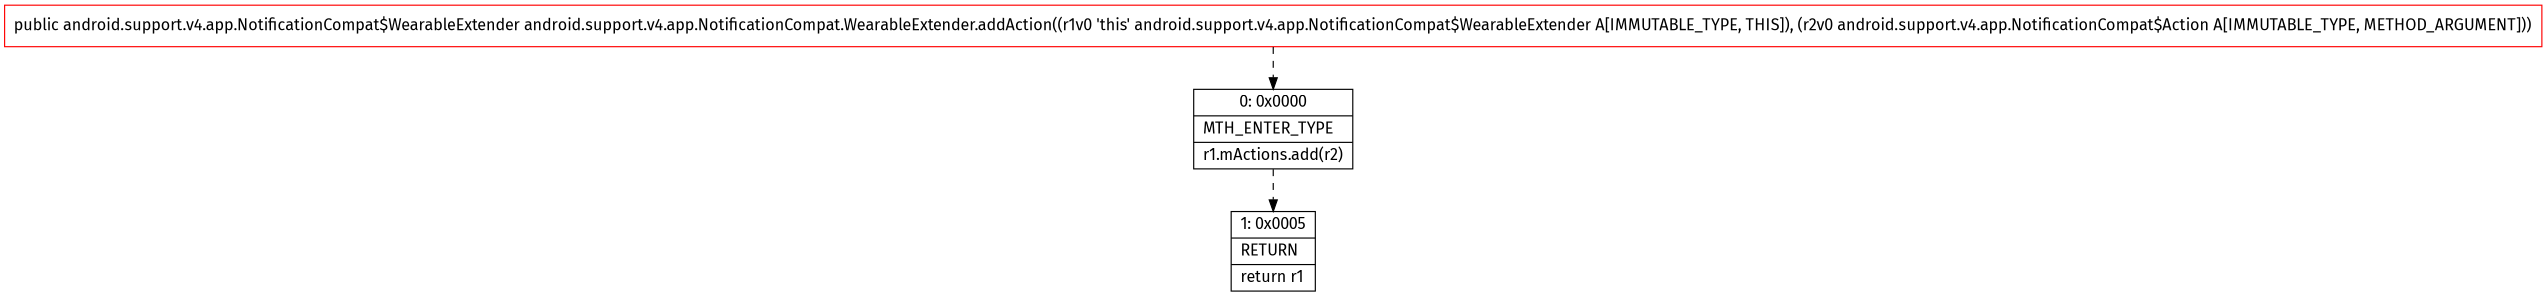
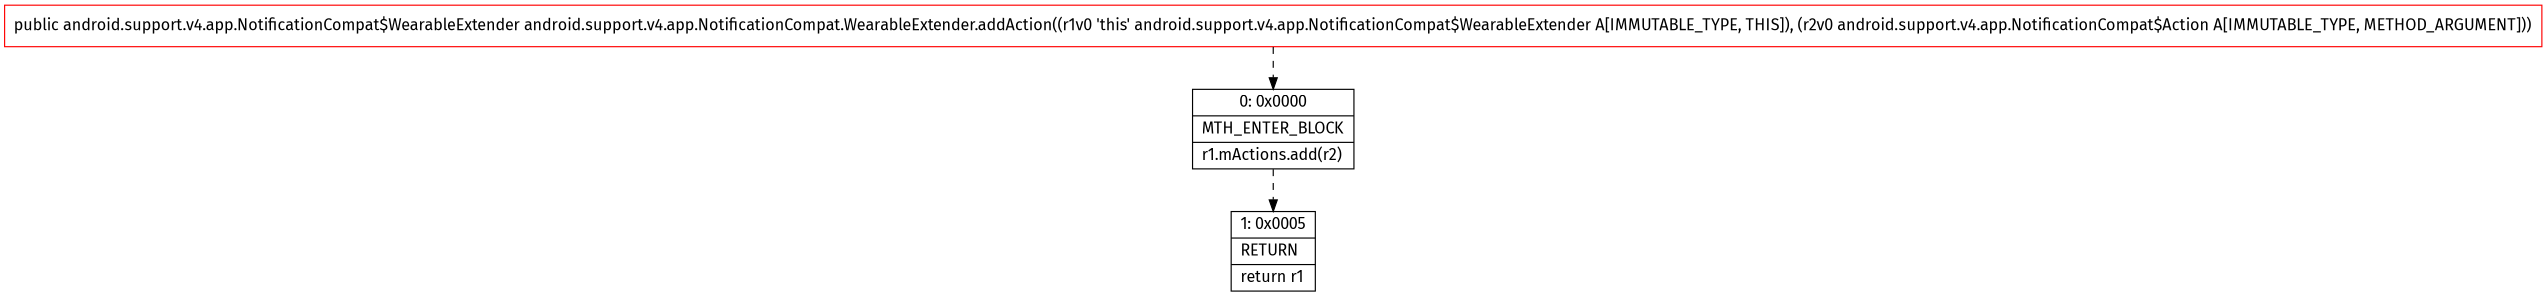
node "0: 0x0000": text "MTH_ENTER_TYPE" -> "MTH_ENTER_BLOCK"
